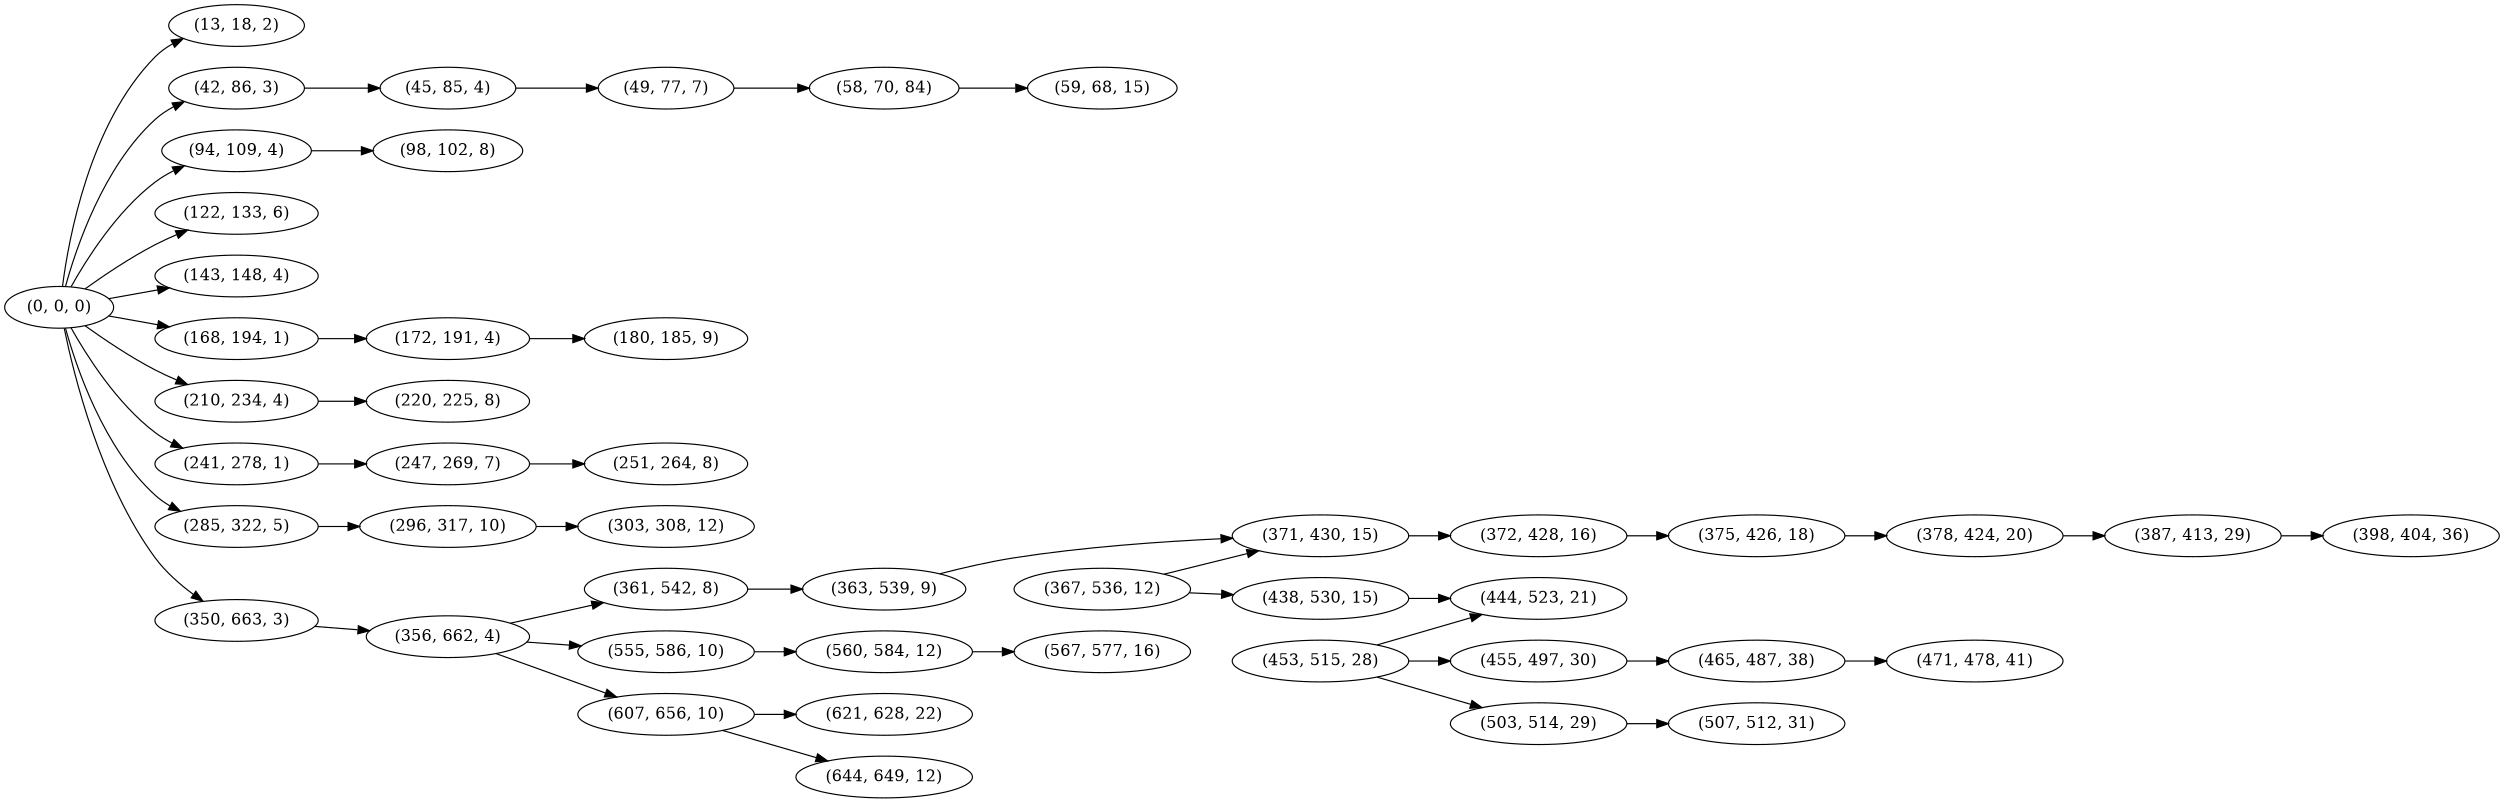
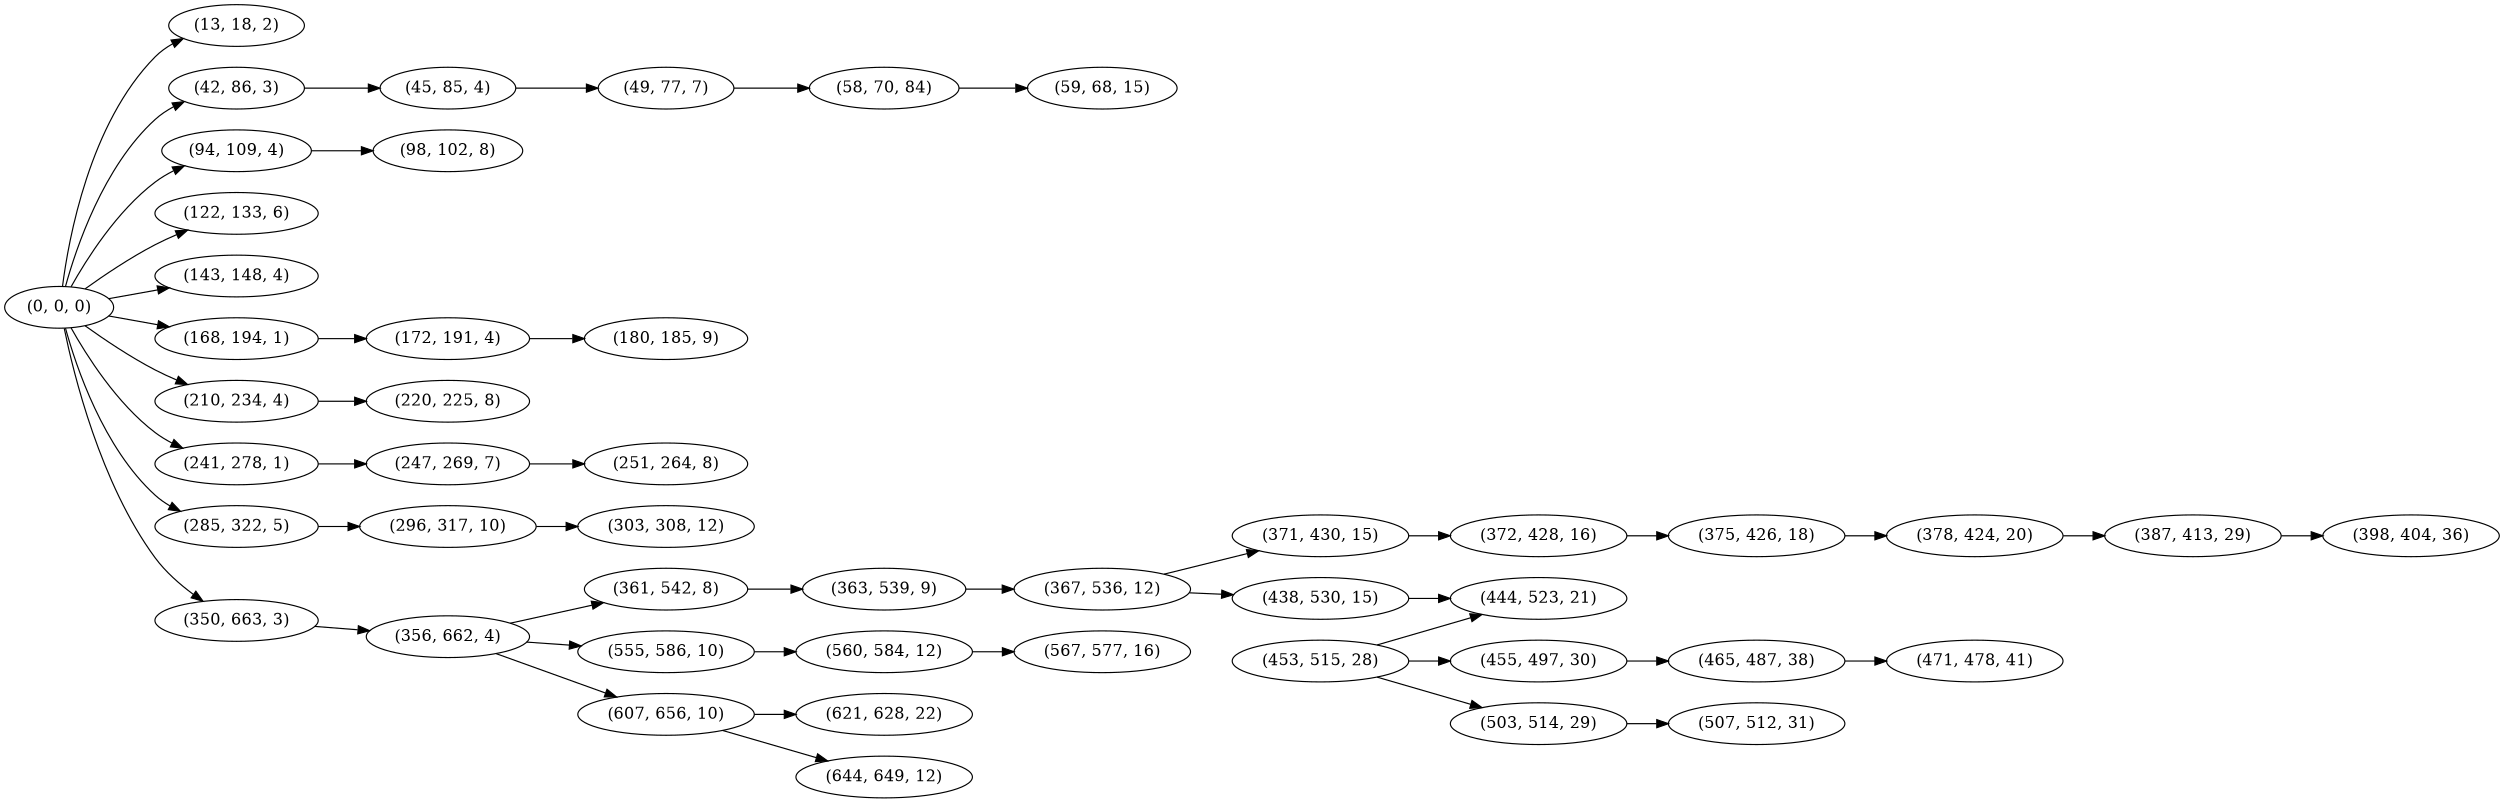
edge "(363, 539, 9)" -> "(371, 430, 15)": now "(363, 539, 9)" -> "(367, 536, 12)"
